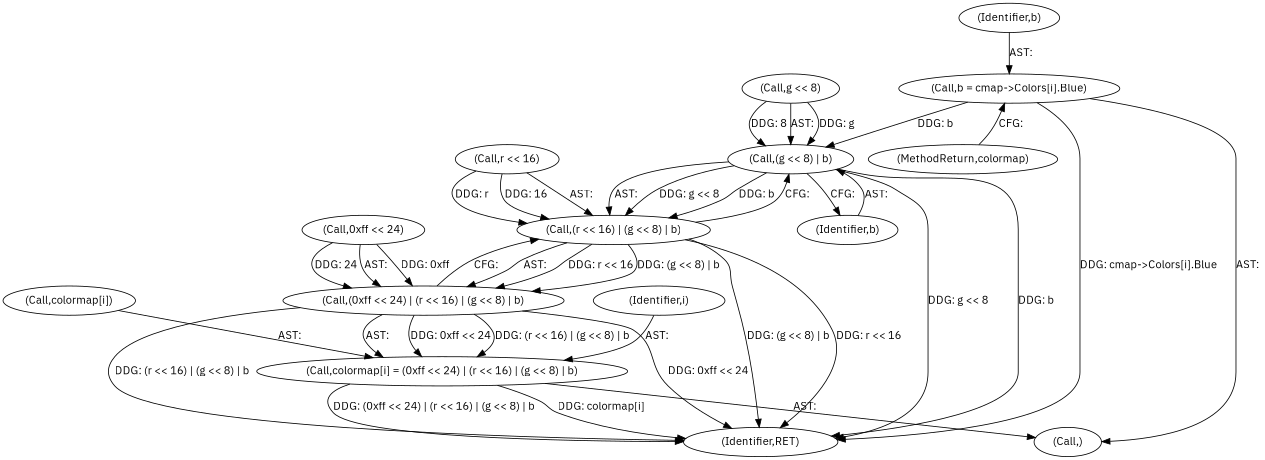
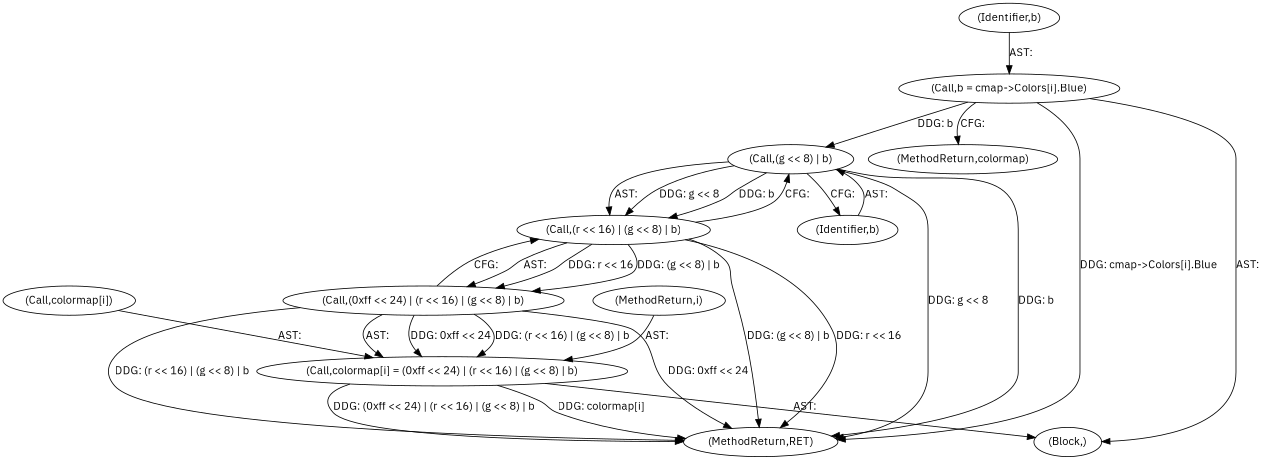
node "(Call,g << 8)": removed
edge "(MethodReturn,colormap)" -> "(Call,b = cmap->Colors[i].Blue)": reversed
node "(Call,r << 16)": removed
node "(Call,0xff << 24)": removed
node "(Identifier,i)": label "(Identifier,i)" -> "(MethodReturn,i)"
node "(Identifier,RET)": label "(Identifier,RET)" -> "(MethodReturn,RET)"
node "(Call,)": label "(Call,)" -> "(Block,)"
